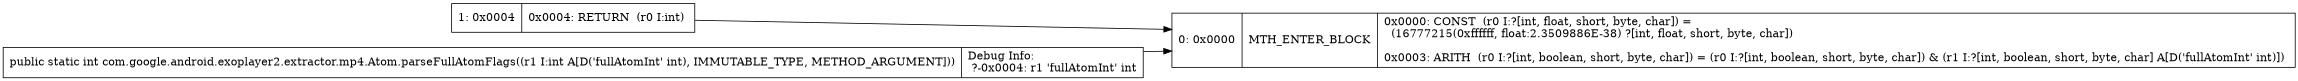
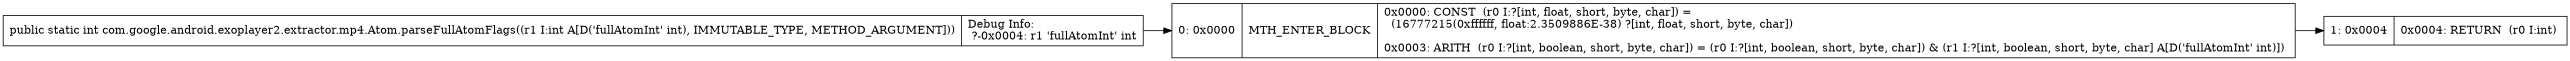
edge "1: 0x0004" -> "0: 0x0000": reversed
